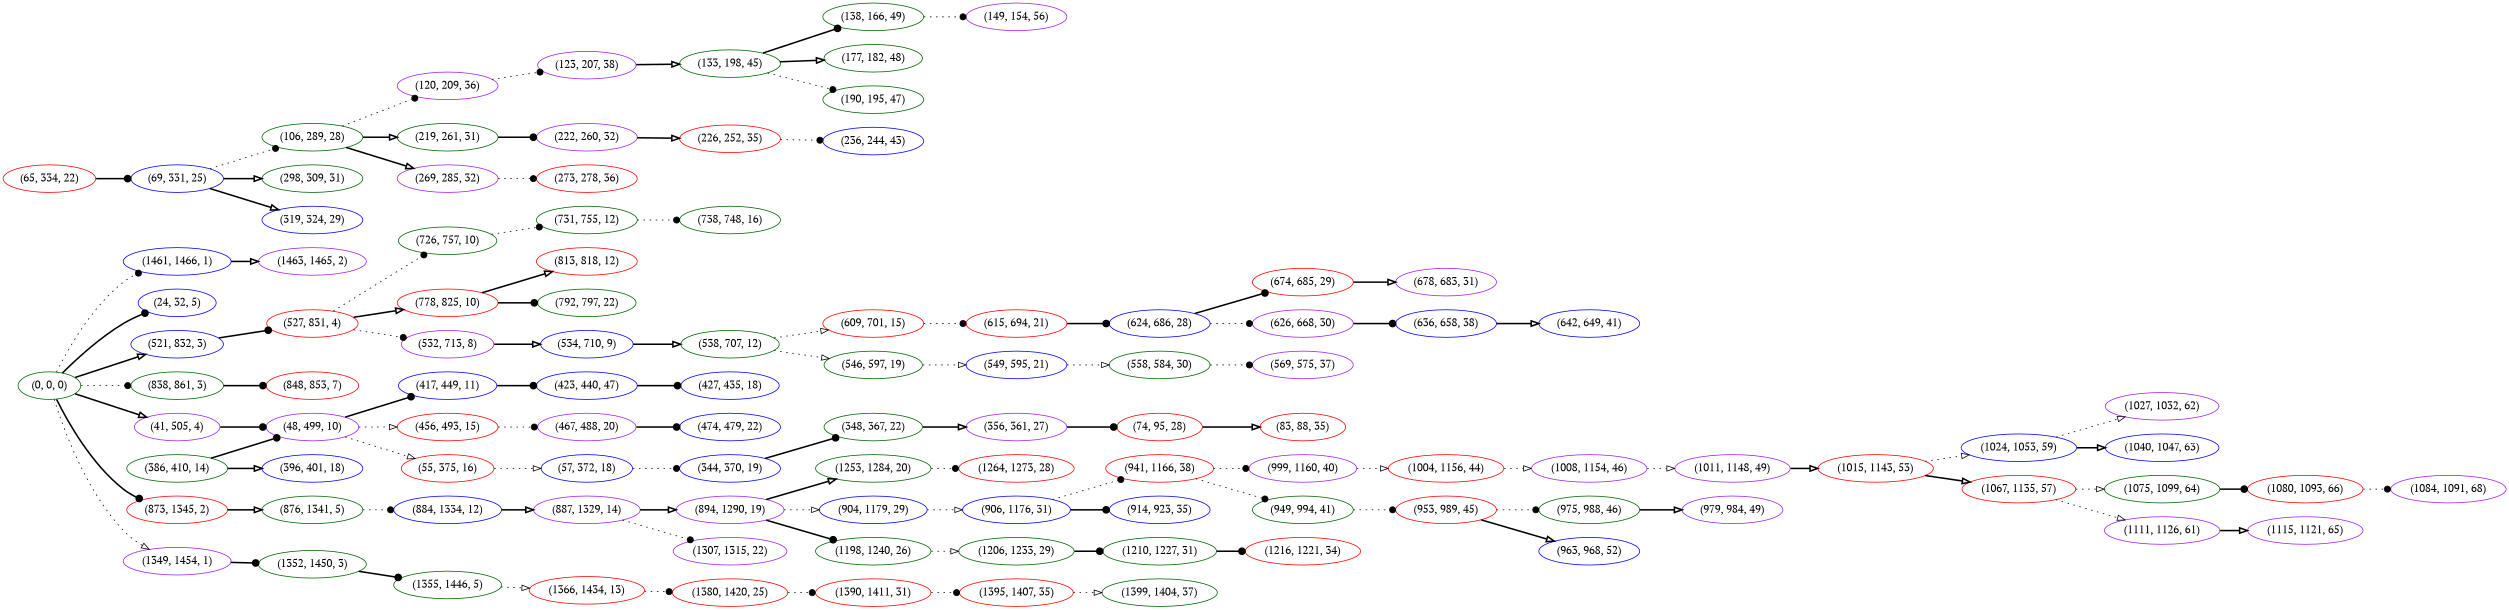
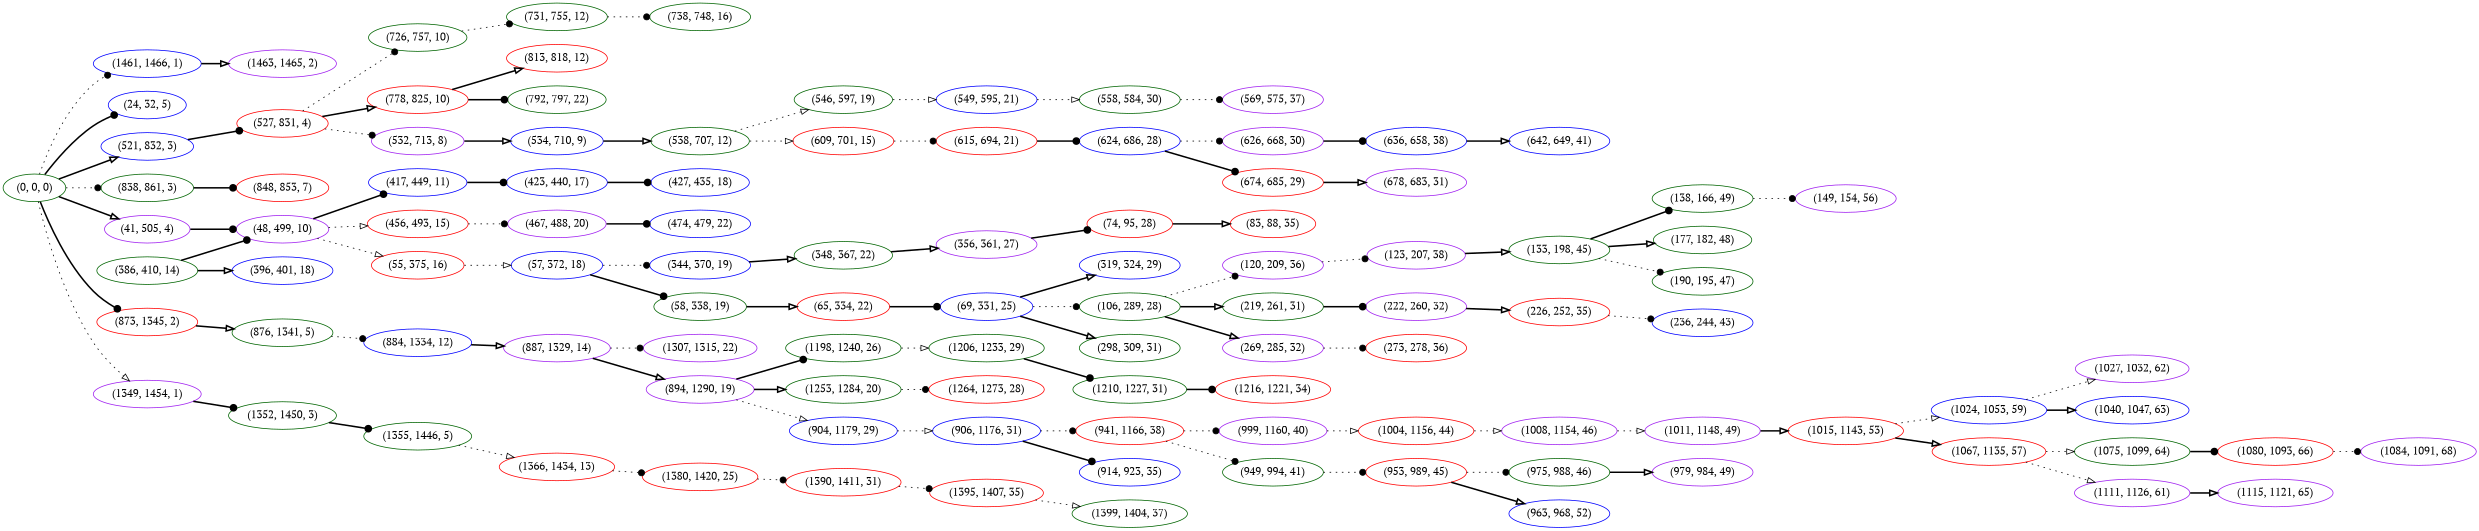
node "(58, 338, 19)": added
node "(423, 440, 47)": label "(423, 440, 47)" -> "(423, 440, 17)"
edge "(344, 370, 19)" -> "(348, 367, 22)": arrowhead dot -> onormal
